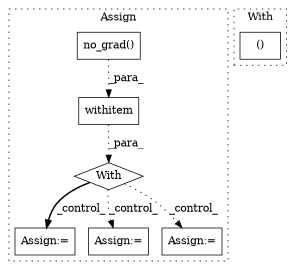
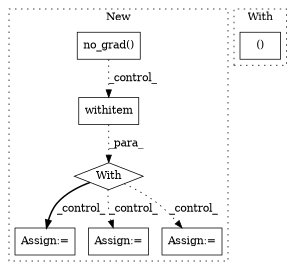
cluster "Assign": label "Assign" -> "New"
edge "no_grad()" -> "withitem": label "_para_" -> "_control_"
